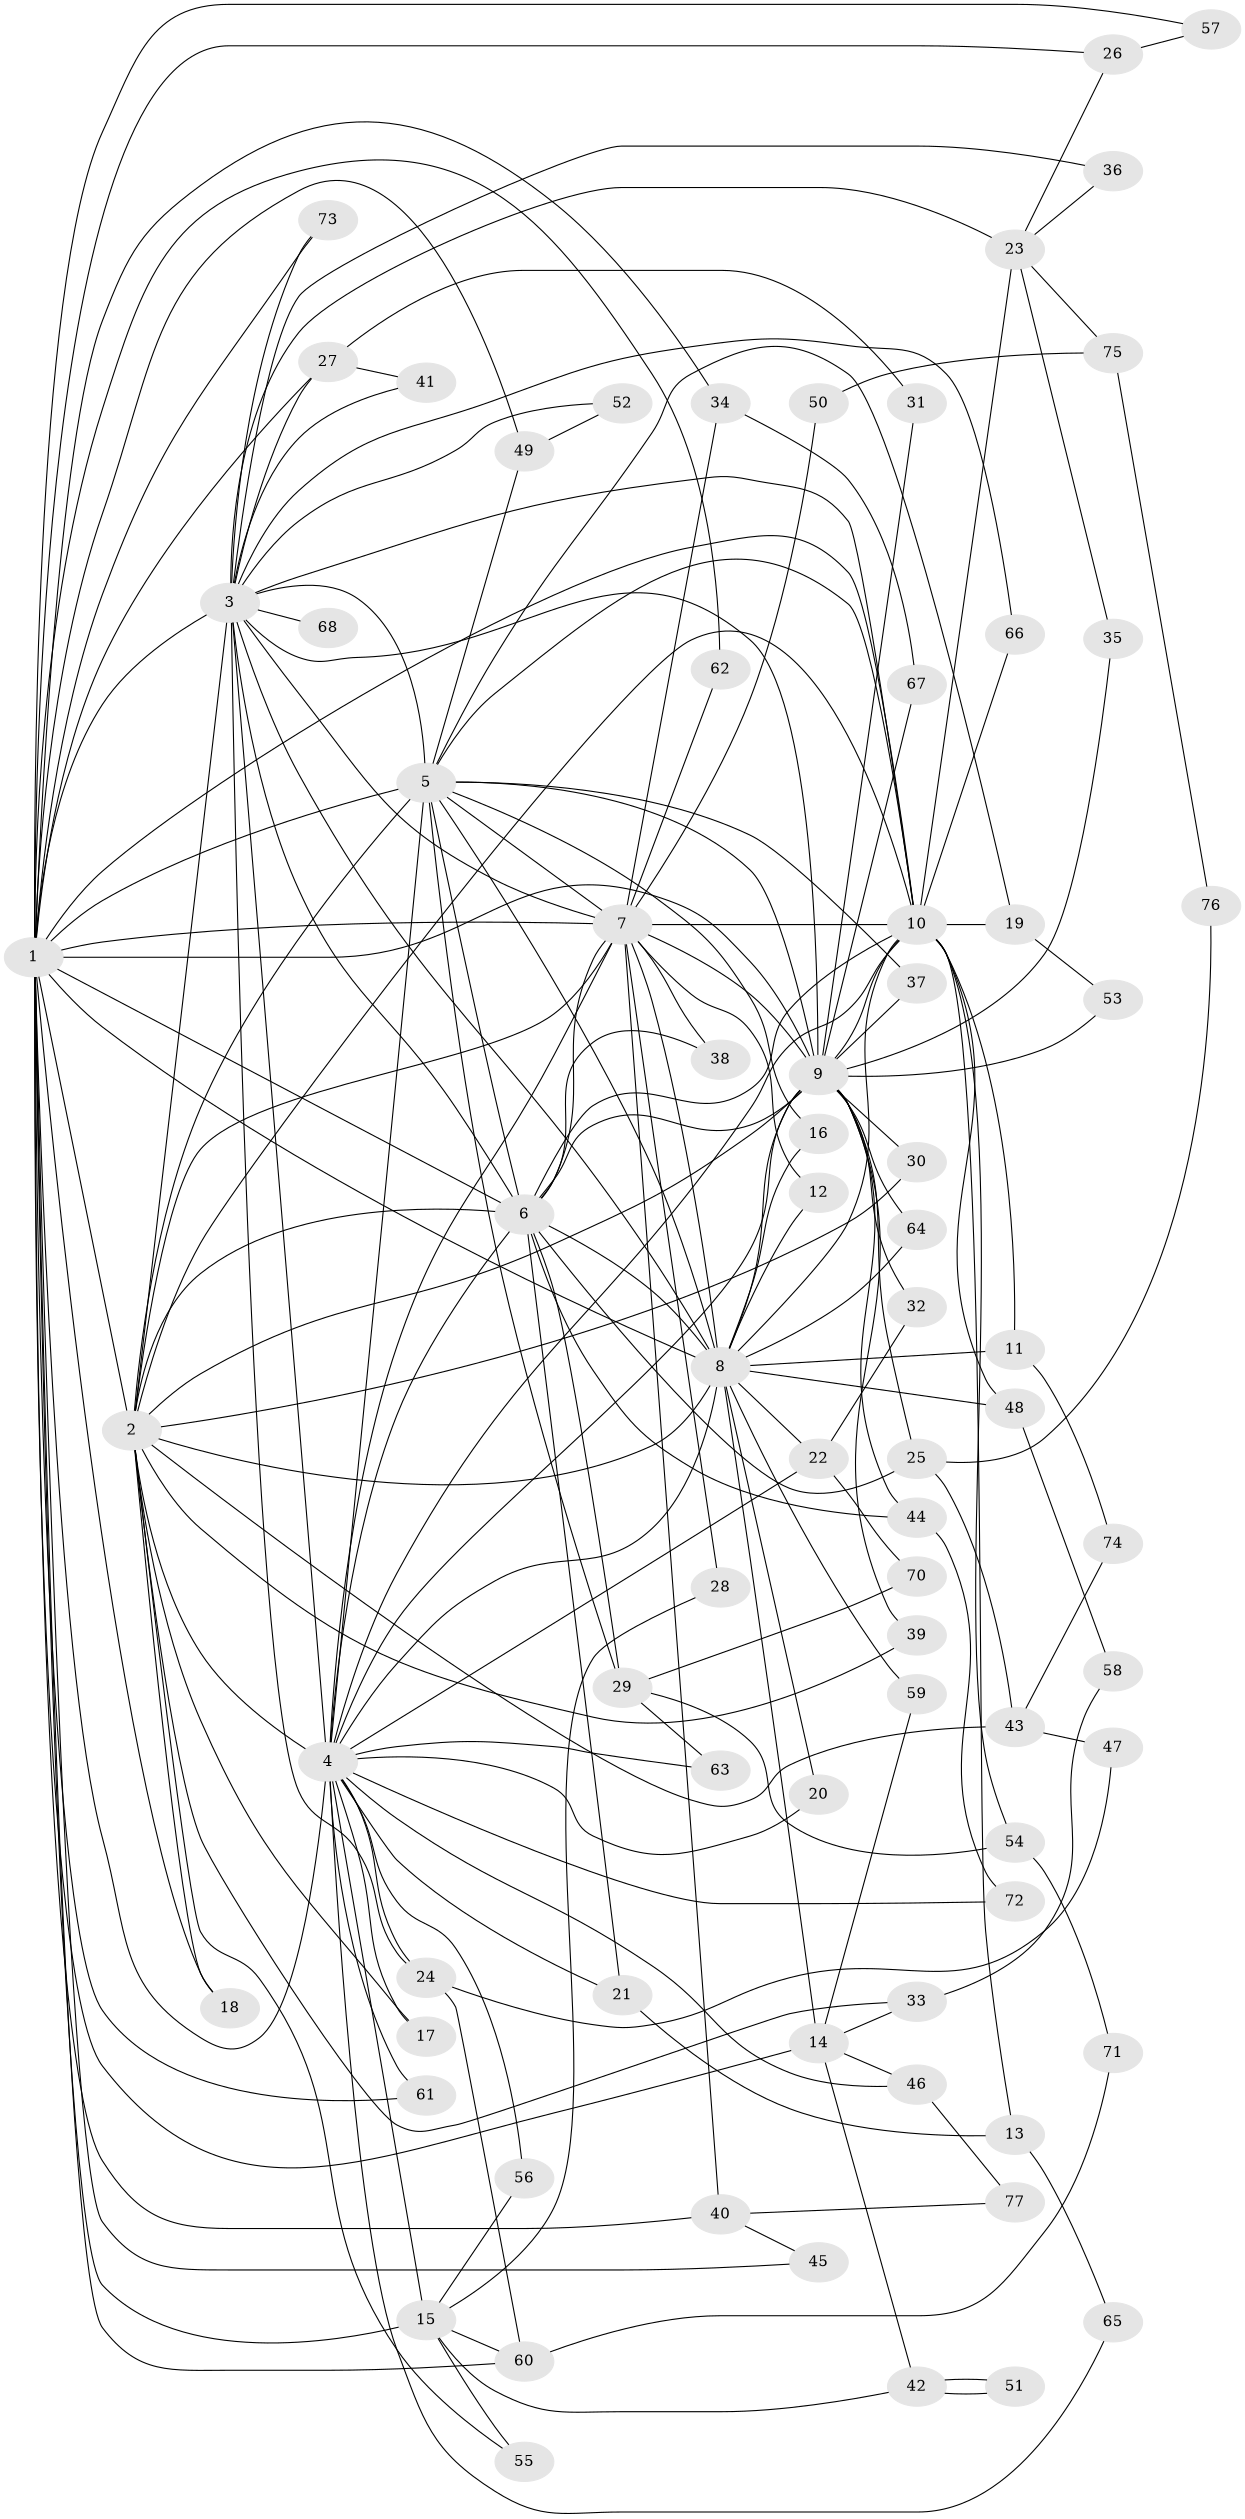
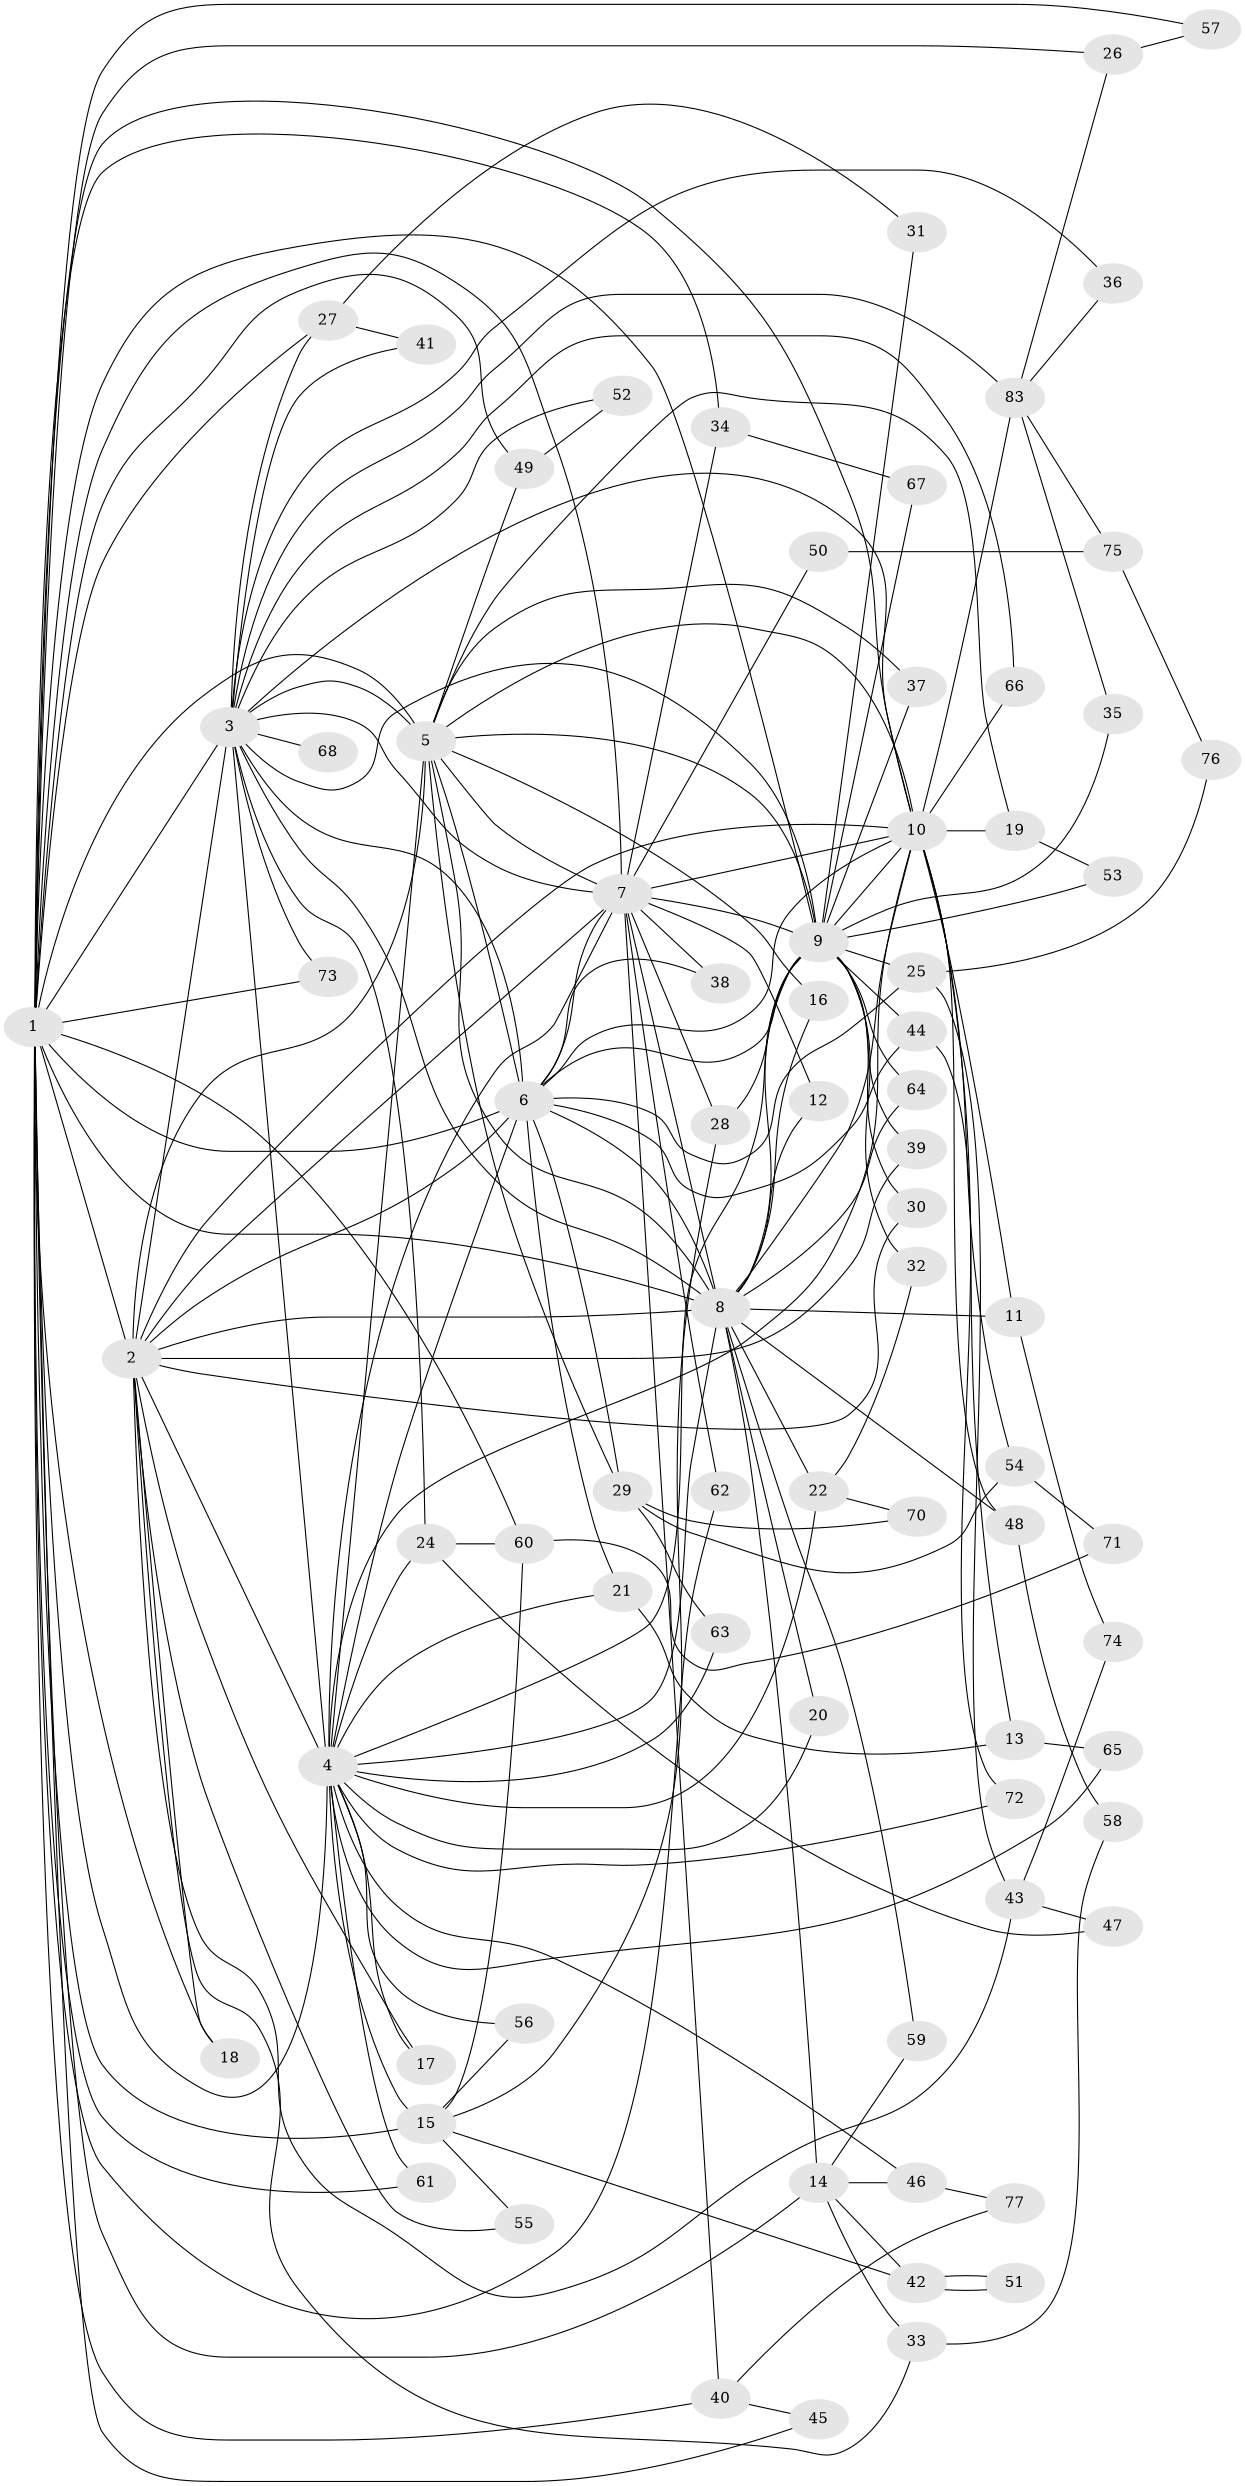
node "23": label "23" -> "83"
edge "9" -- "2": now "9" -- "28"
